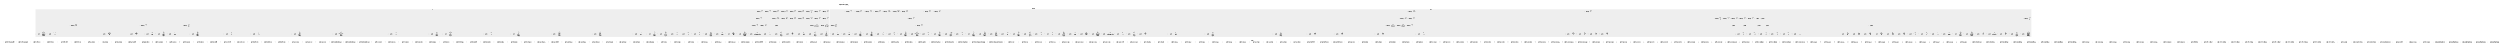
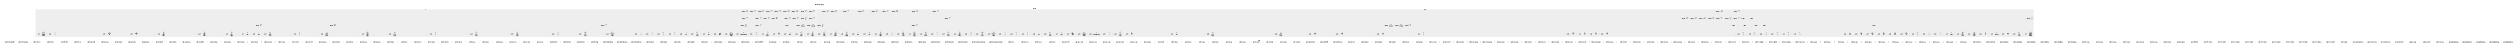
node "curl://net-analyzer/arping-2.20": label "curl://net-analyzer/arping-2.20" -> "portage://net-analyzer/arping-2.20"
node "portage://x11-misc/shared-mime-info-2.1": added
